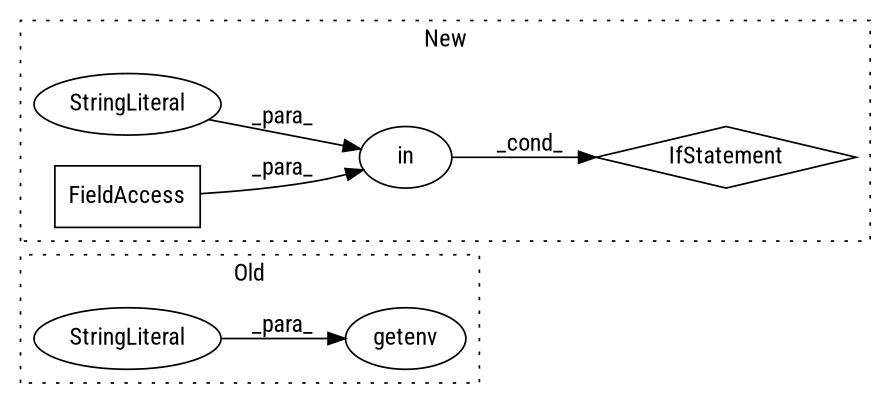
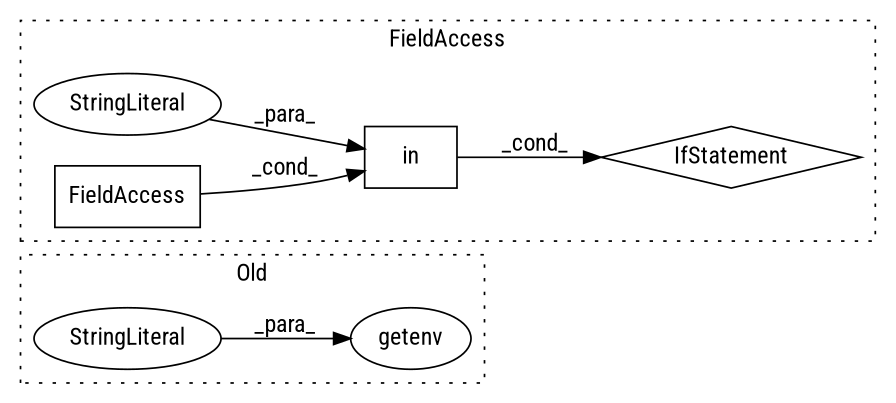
cluster "New": label "New" -> "FieldAccess"
node "in": shape ellipse -> box
edge "FieldAccess" -> "in": label "_para_" -> "_cond_"
